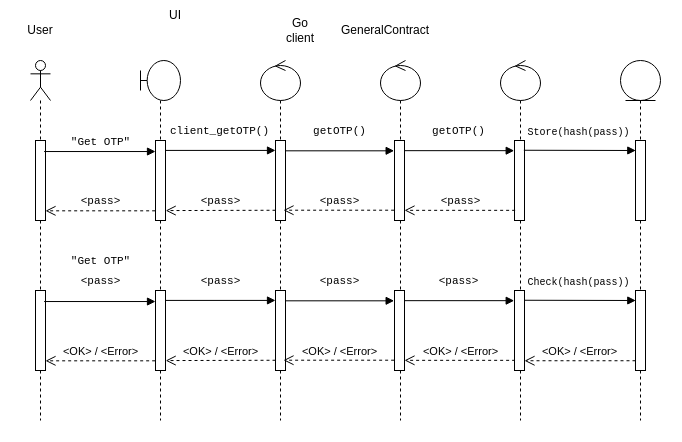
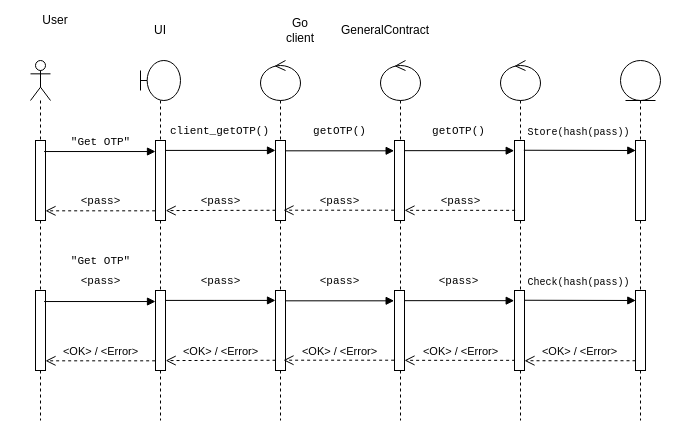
node "UI": moved (176, 16) -> (161, 31)
node "User": moved (41, 31) -> (56, 21)
